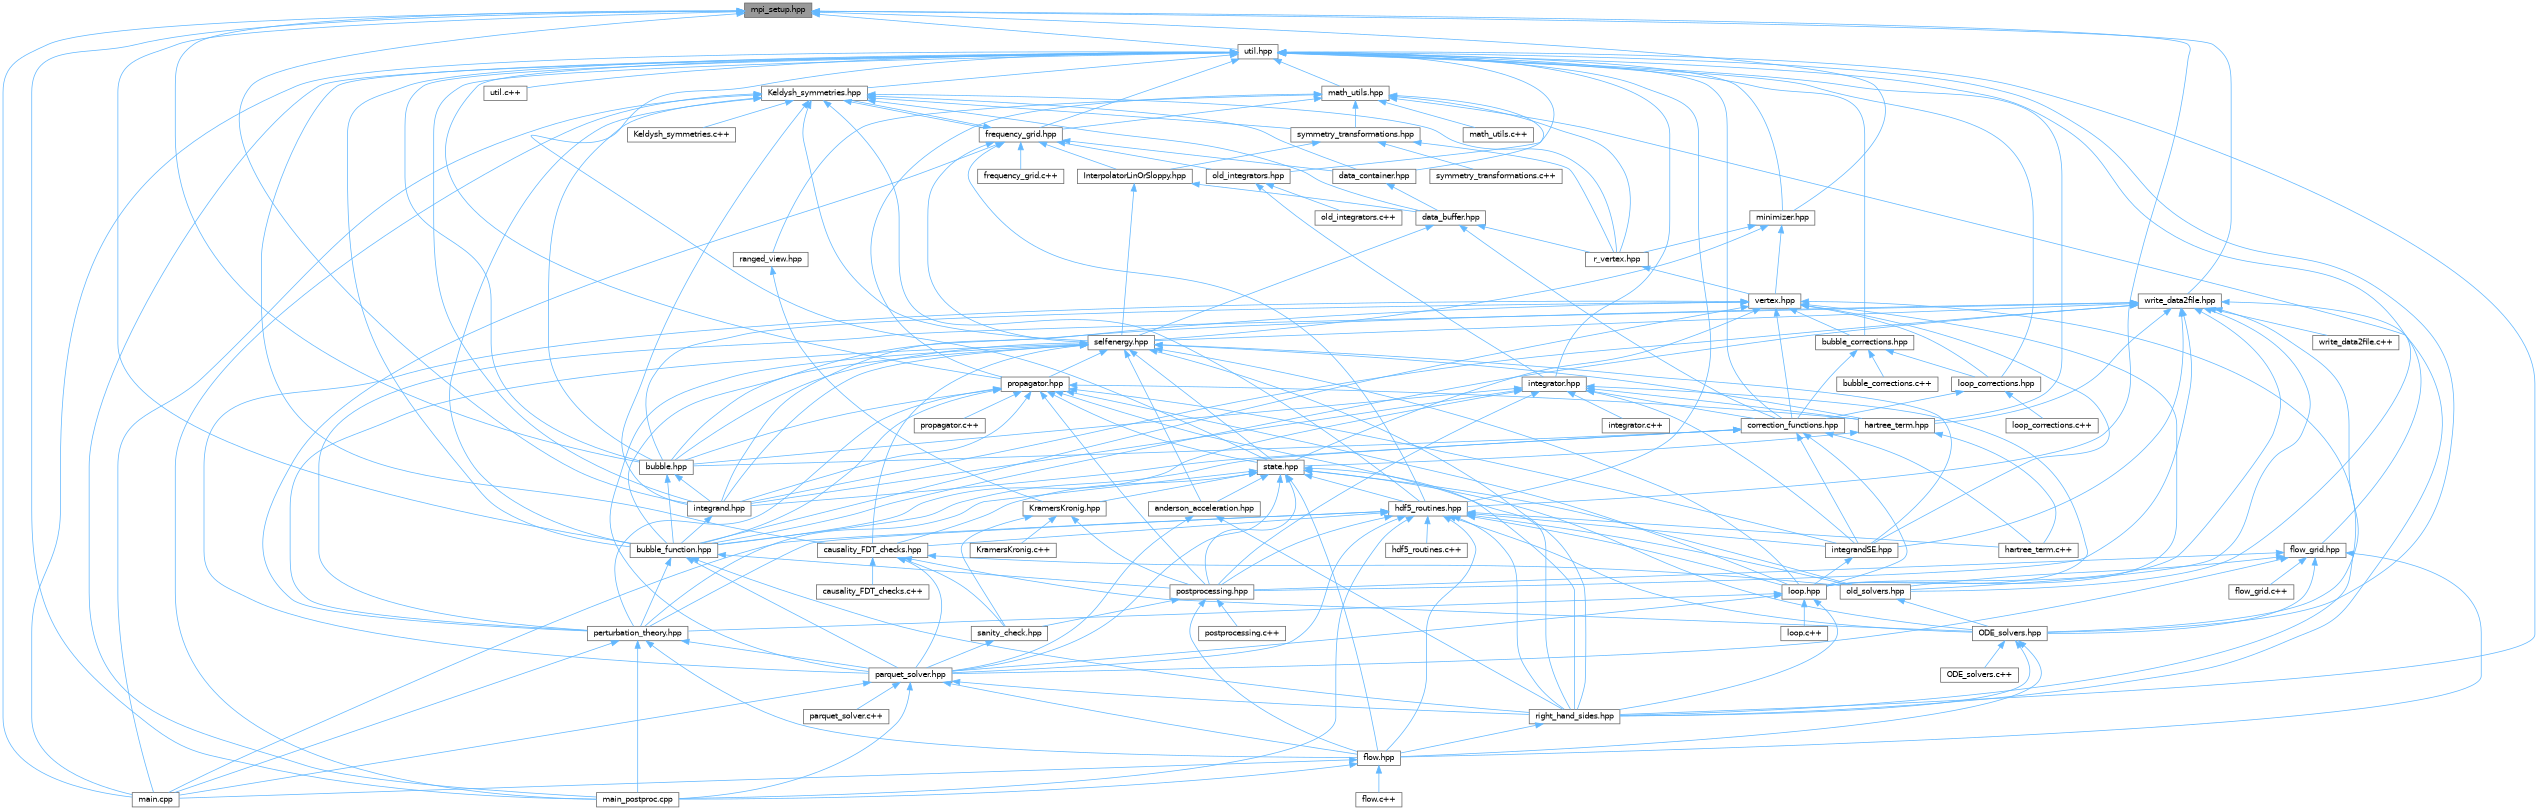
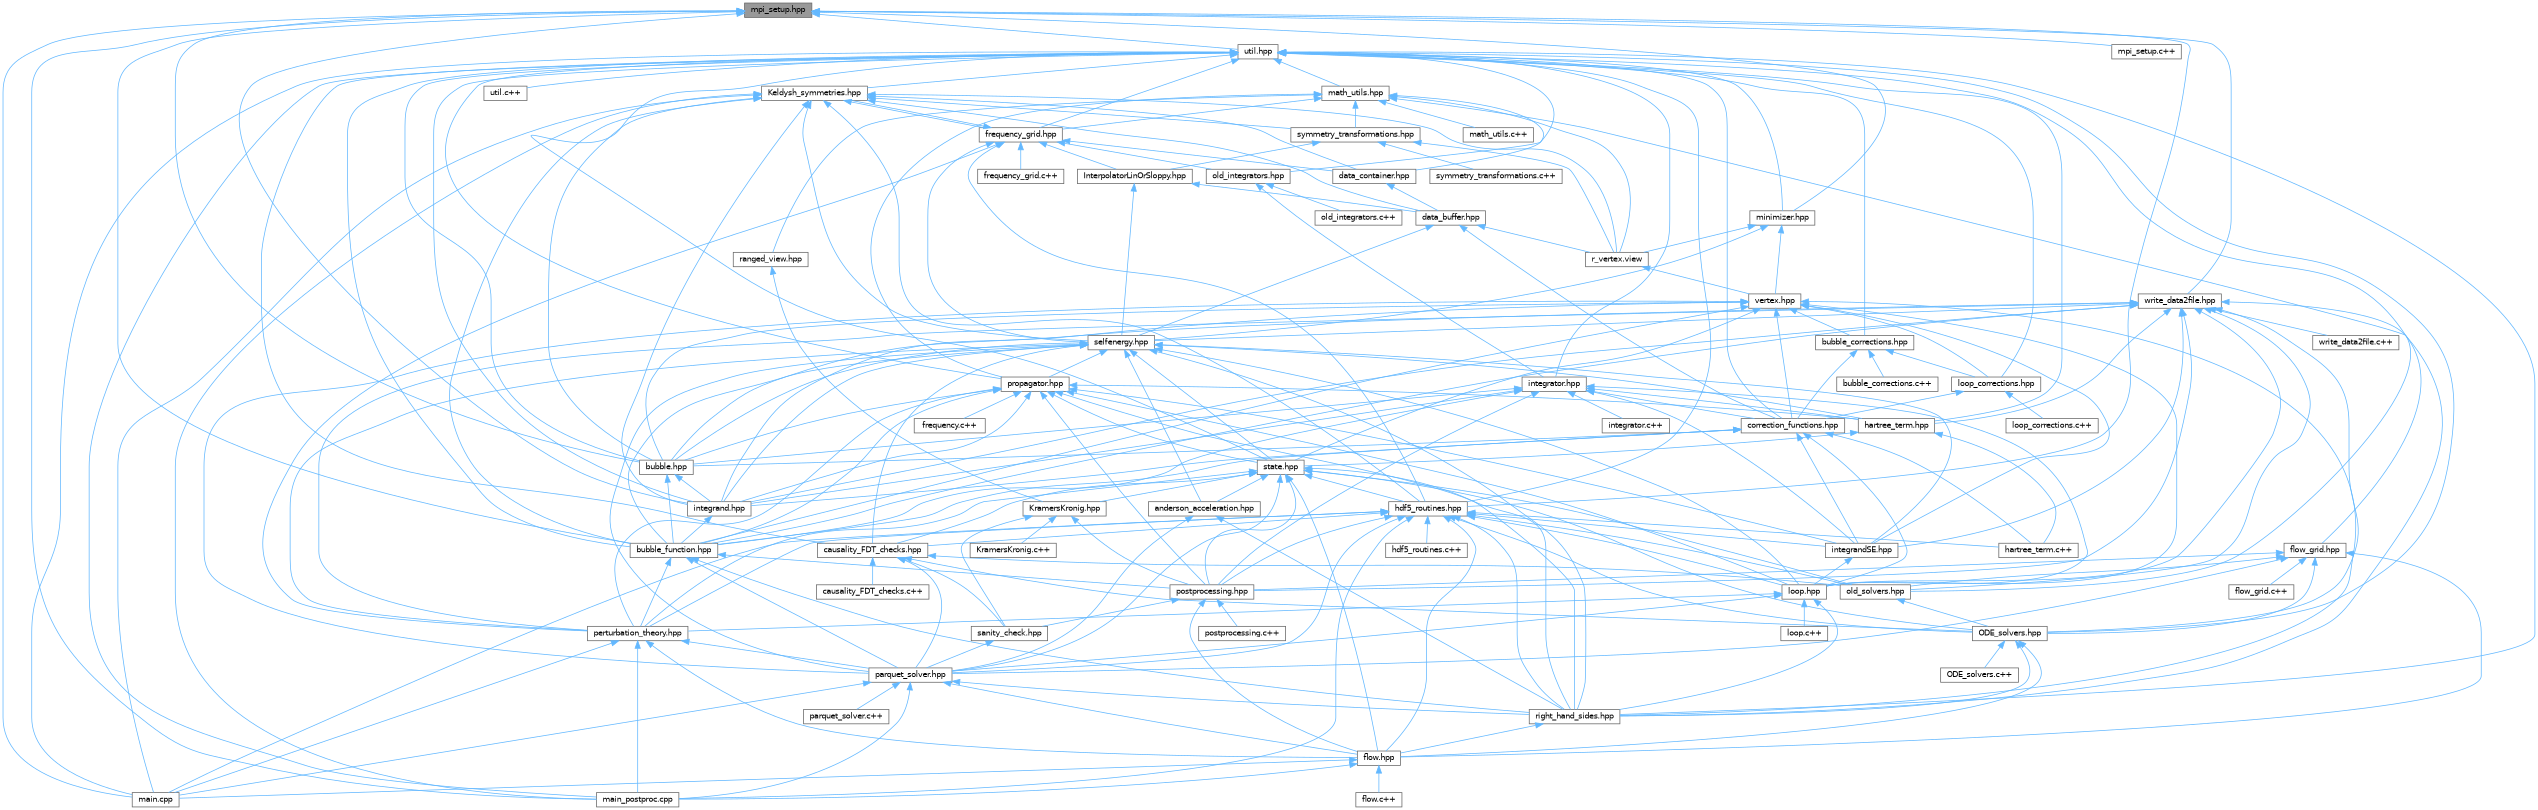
node "mpi_setup.c++": added
node "Keldysh_symmetries.c++": removed
node "r_vertex.hpp": label "r_vertex.hpp" -> "r_vertex.view"
node "propagator.c++": label "propagator.c++" -> "frequency.c++"
